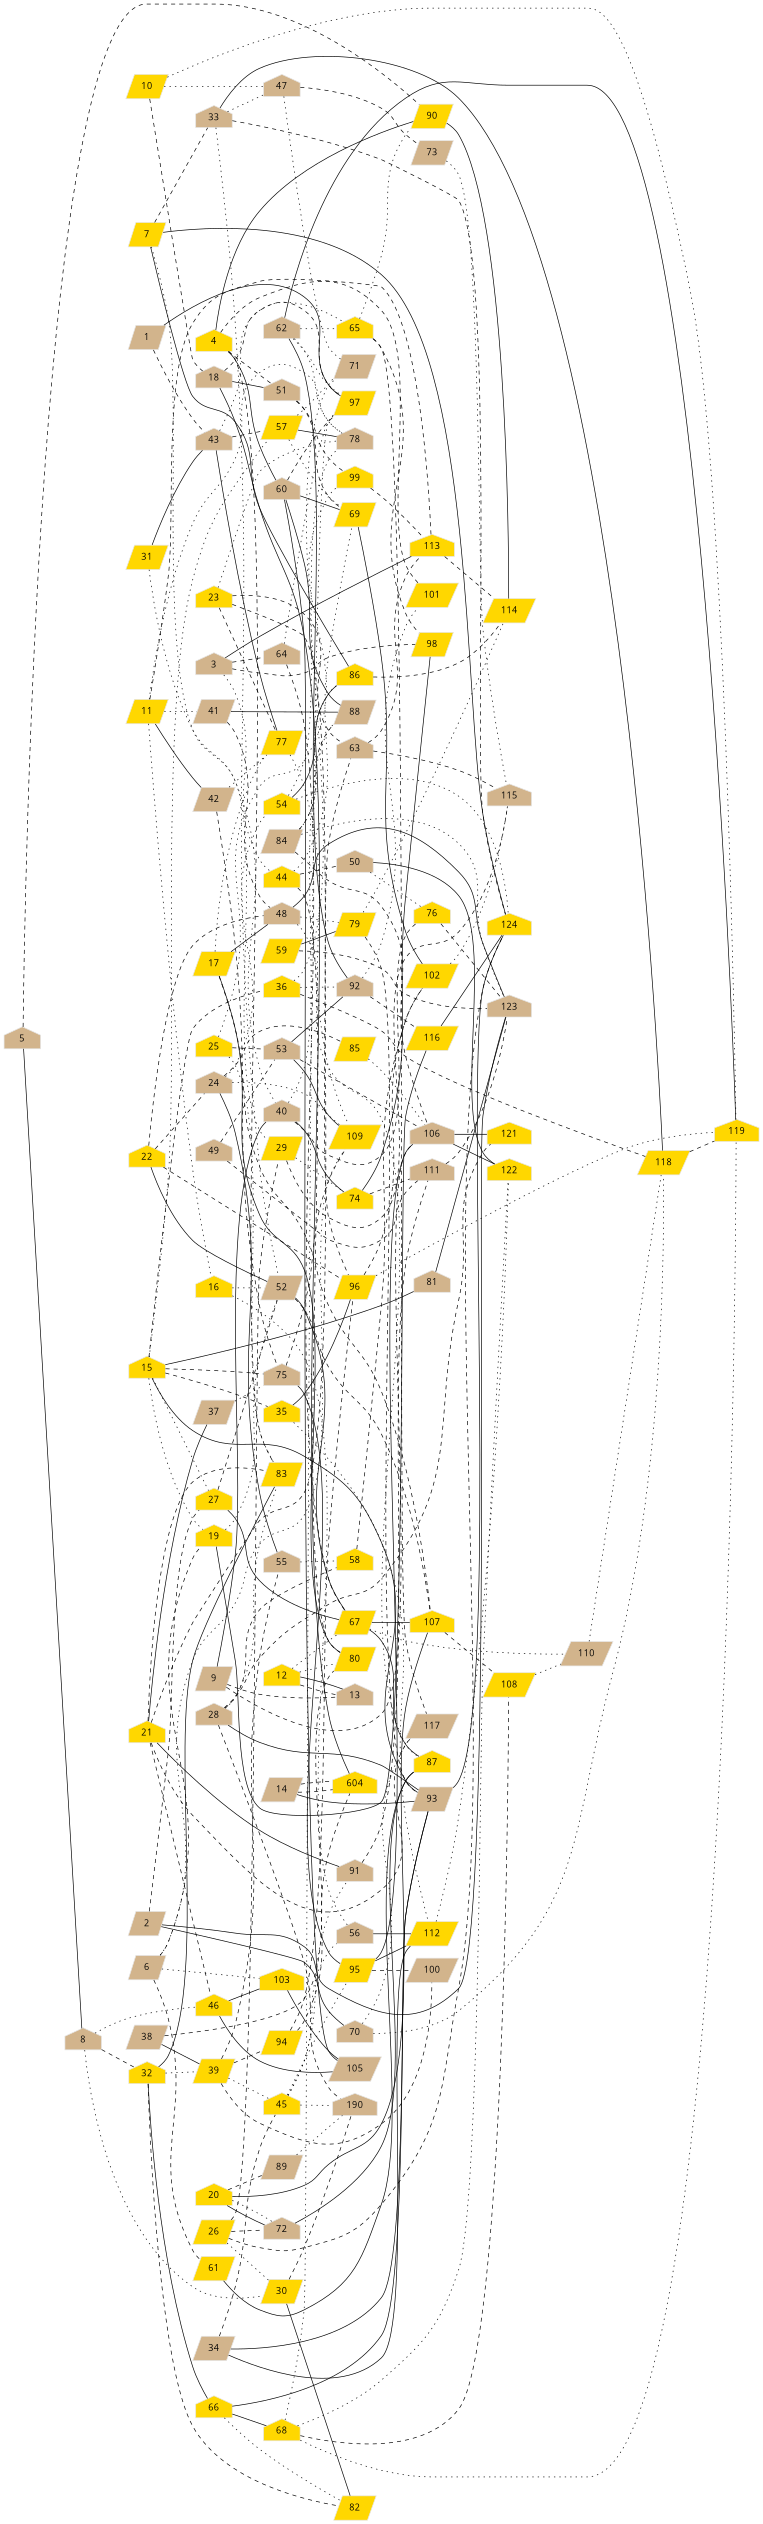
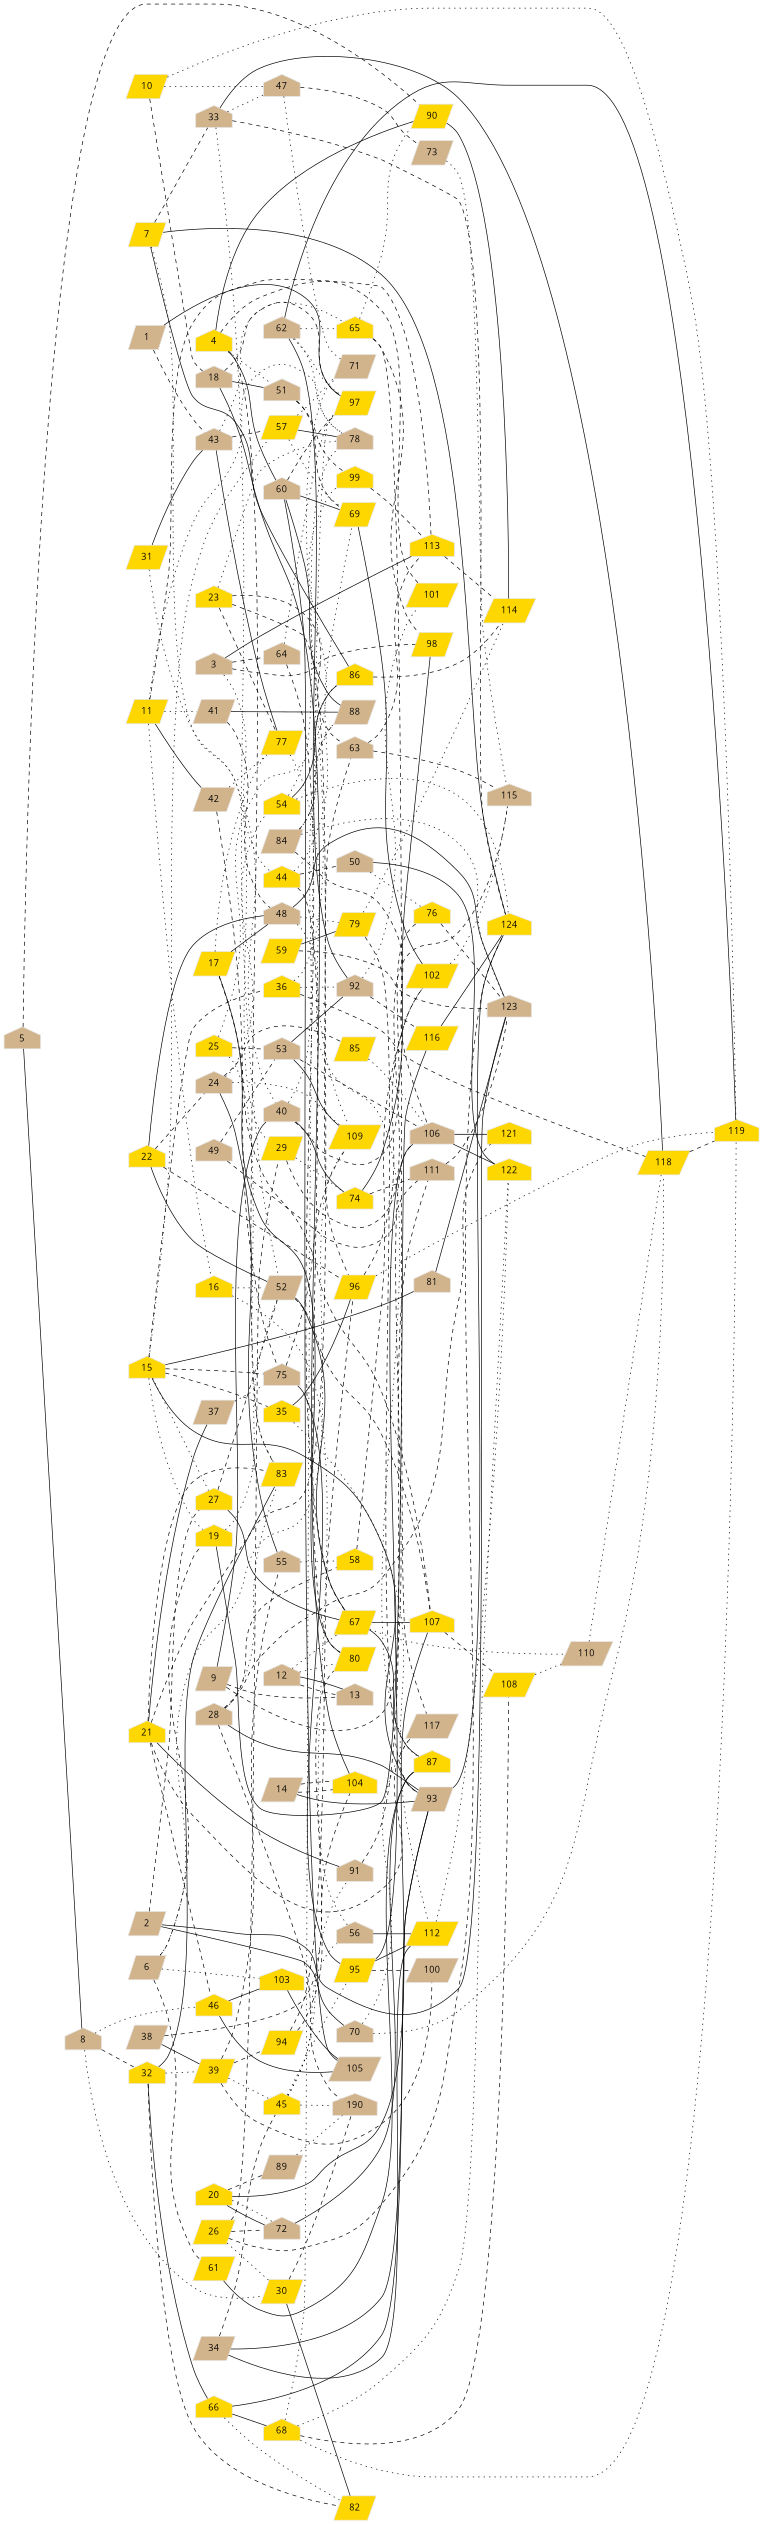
edge "4" -- "51": style dashed -> dotted
edge "48" -- "22": style dashed -> solid
node "12": fillcolor gold -> tan
node "604": label "604" -> "104"
